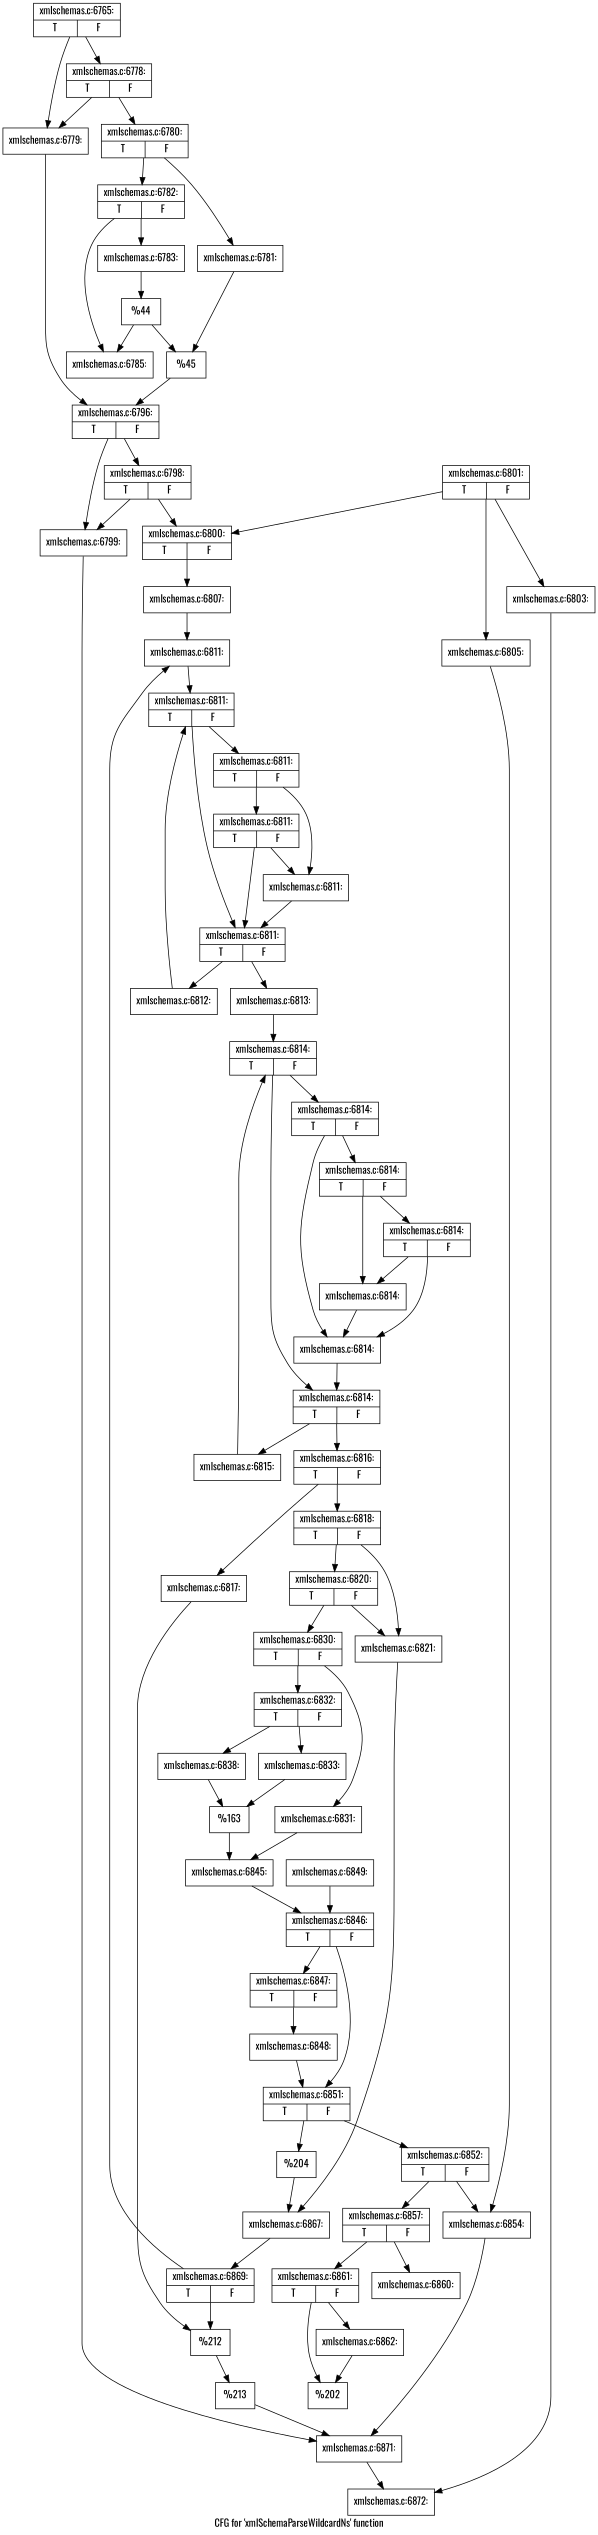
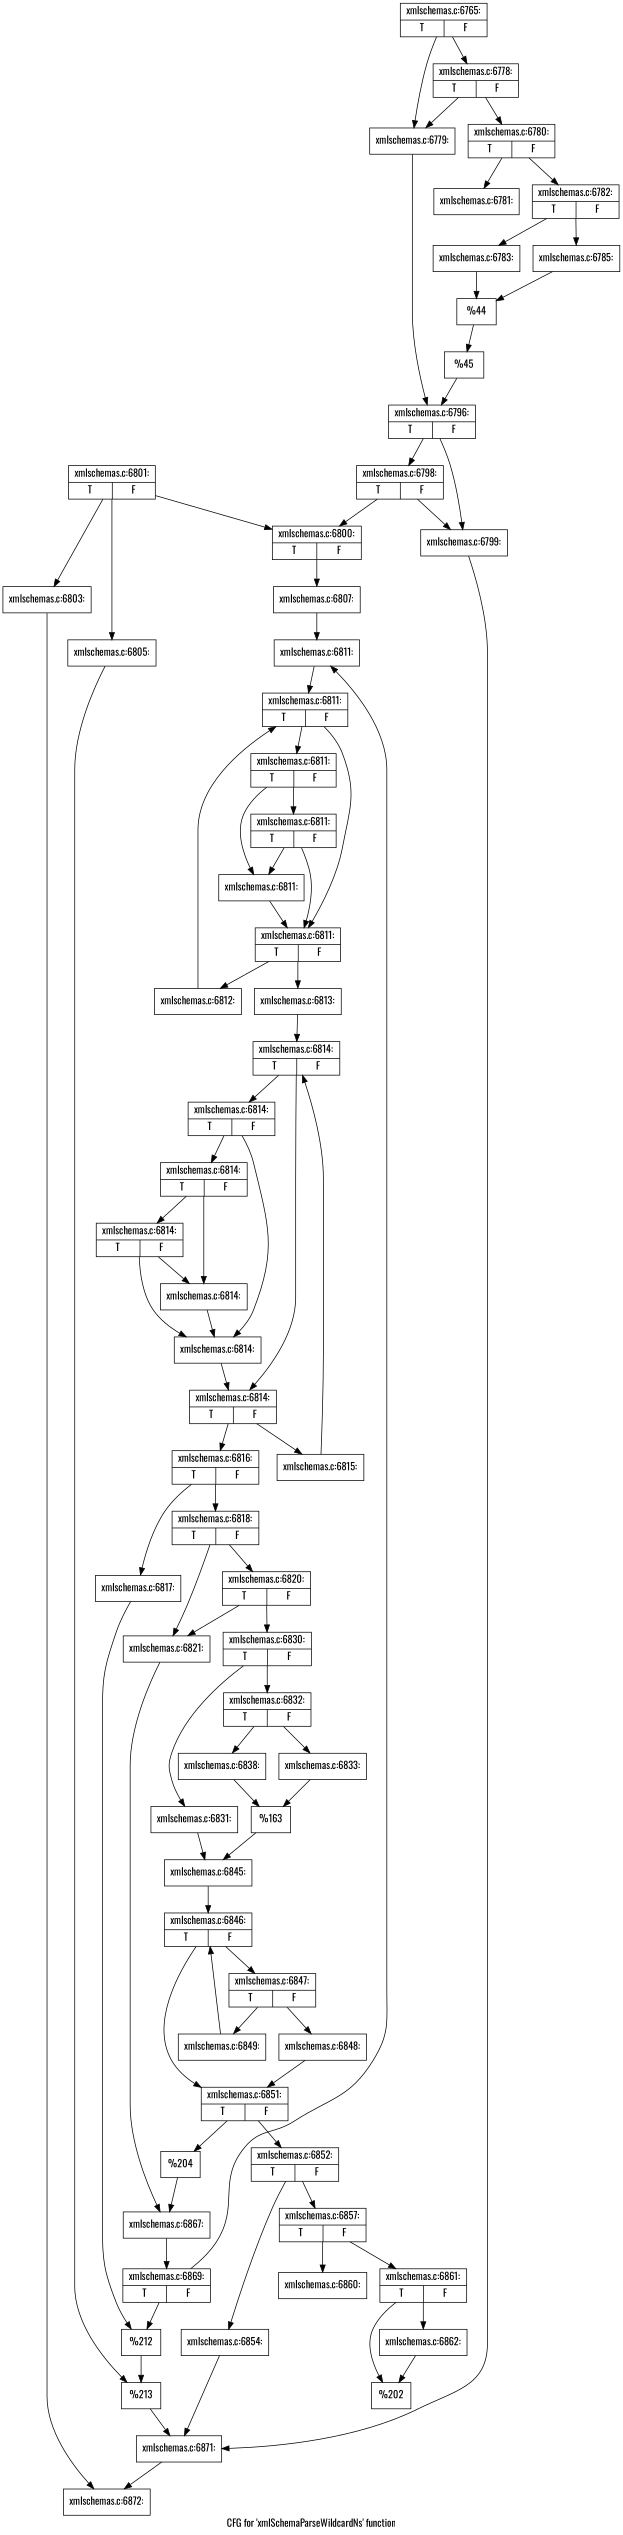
edge "xmlschemas.c:6781:" -> "%45": removed
edge "%44" -> "xmlschemas.c:6785:": reversed
edge "xmlschemas.c:6805:" -> "xmlschemas.c:6854:": now "xmlschemas.c:6805:" -> "%213"
edge "xmlschemas.c:6847:" -> "xmlschemas.c:6849:": added
